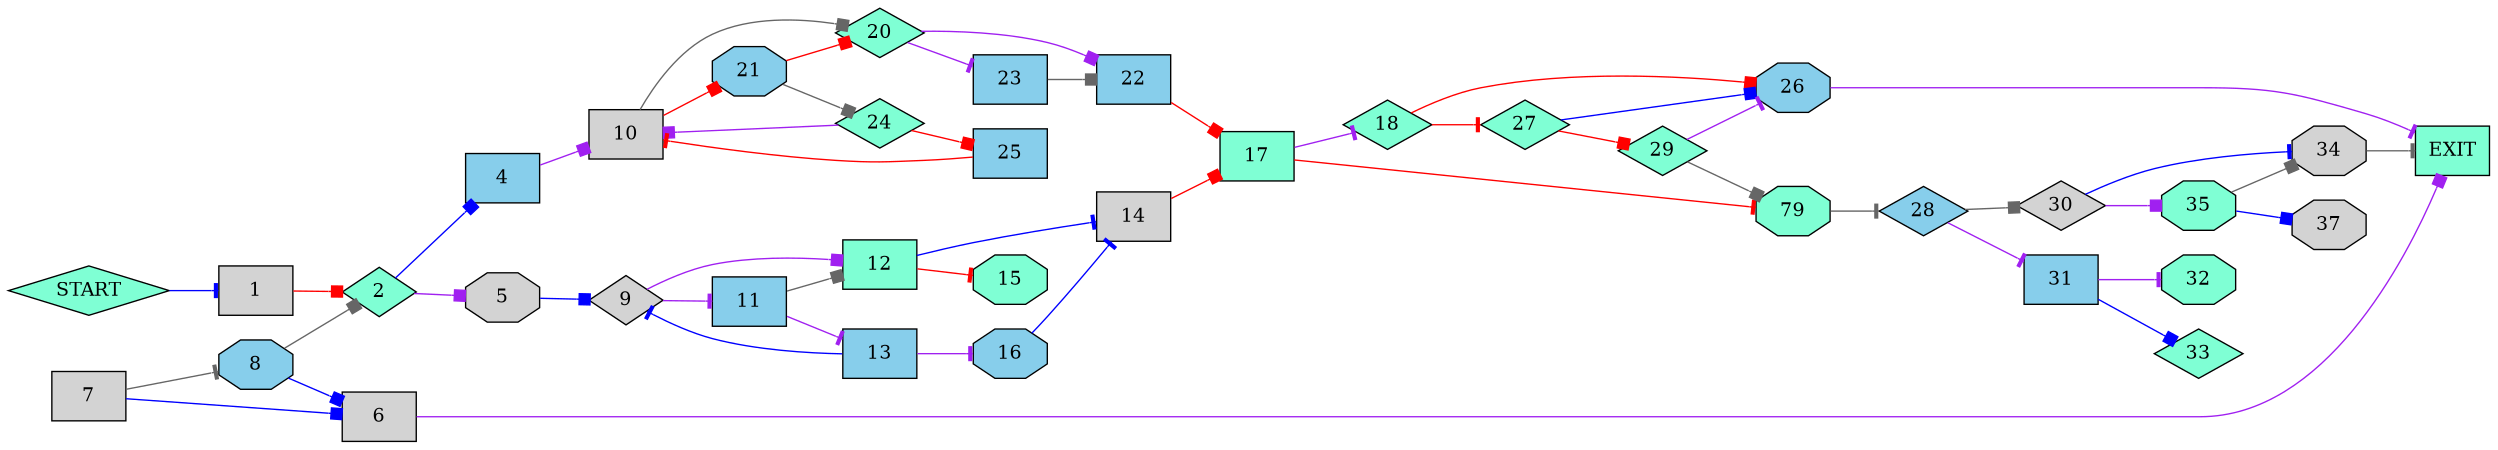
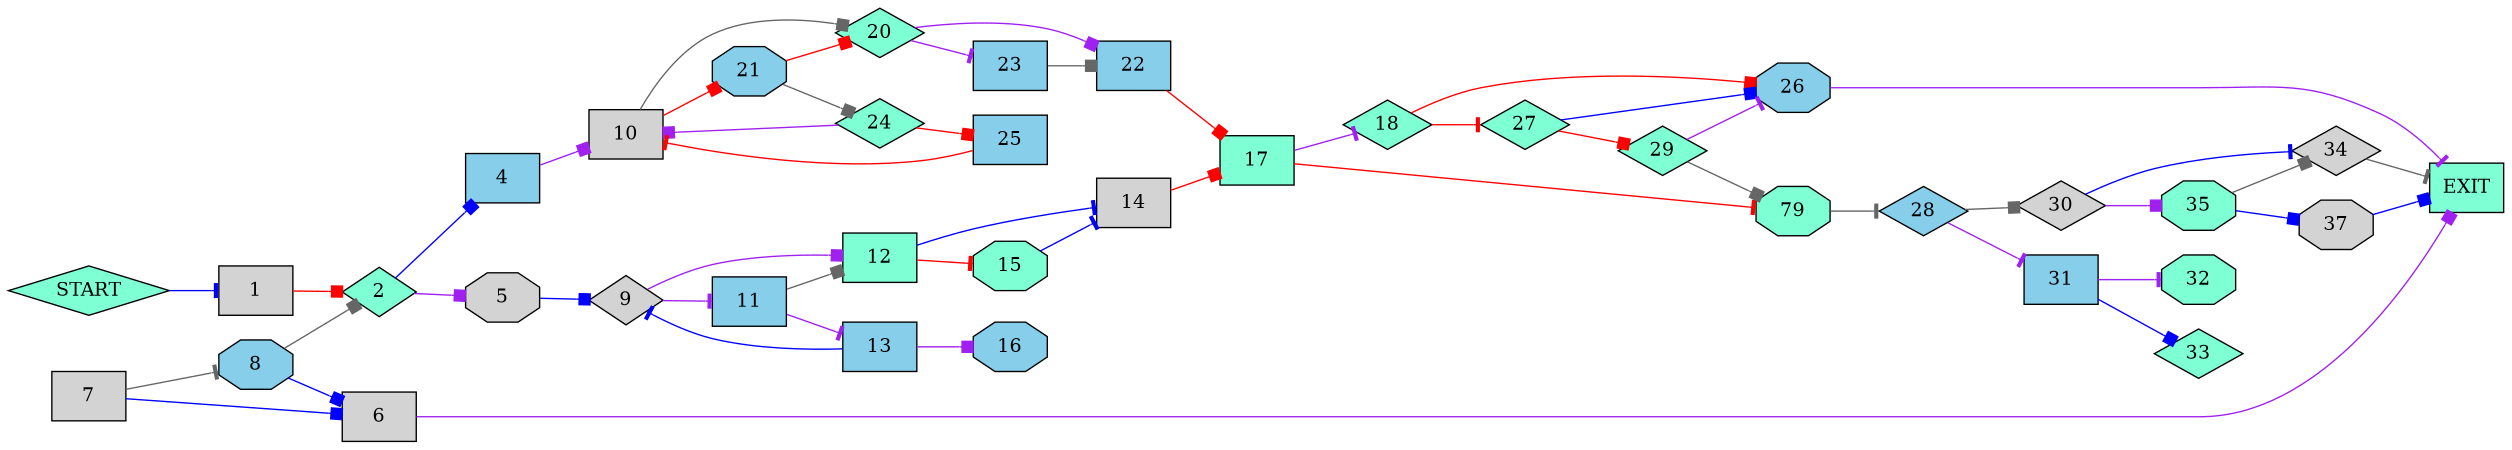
node "34": shape octagon -> diamond
edge "37" -> "EXIT": added
edge "16" -> "14": now "15" -> "14"
edge "13" -> "16": arrowhead tee -> box
